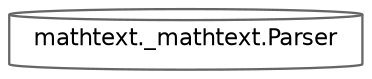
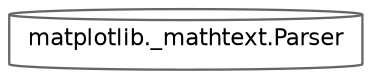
node "mathtext._mathtext.Parser": label "mathtext._mathtext.Parser" -> "matplotlib._mathtext.Parser"
